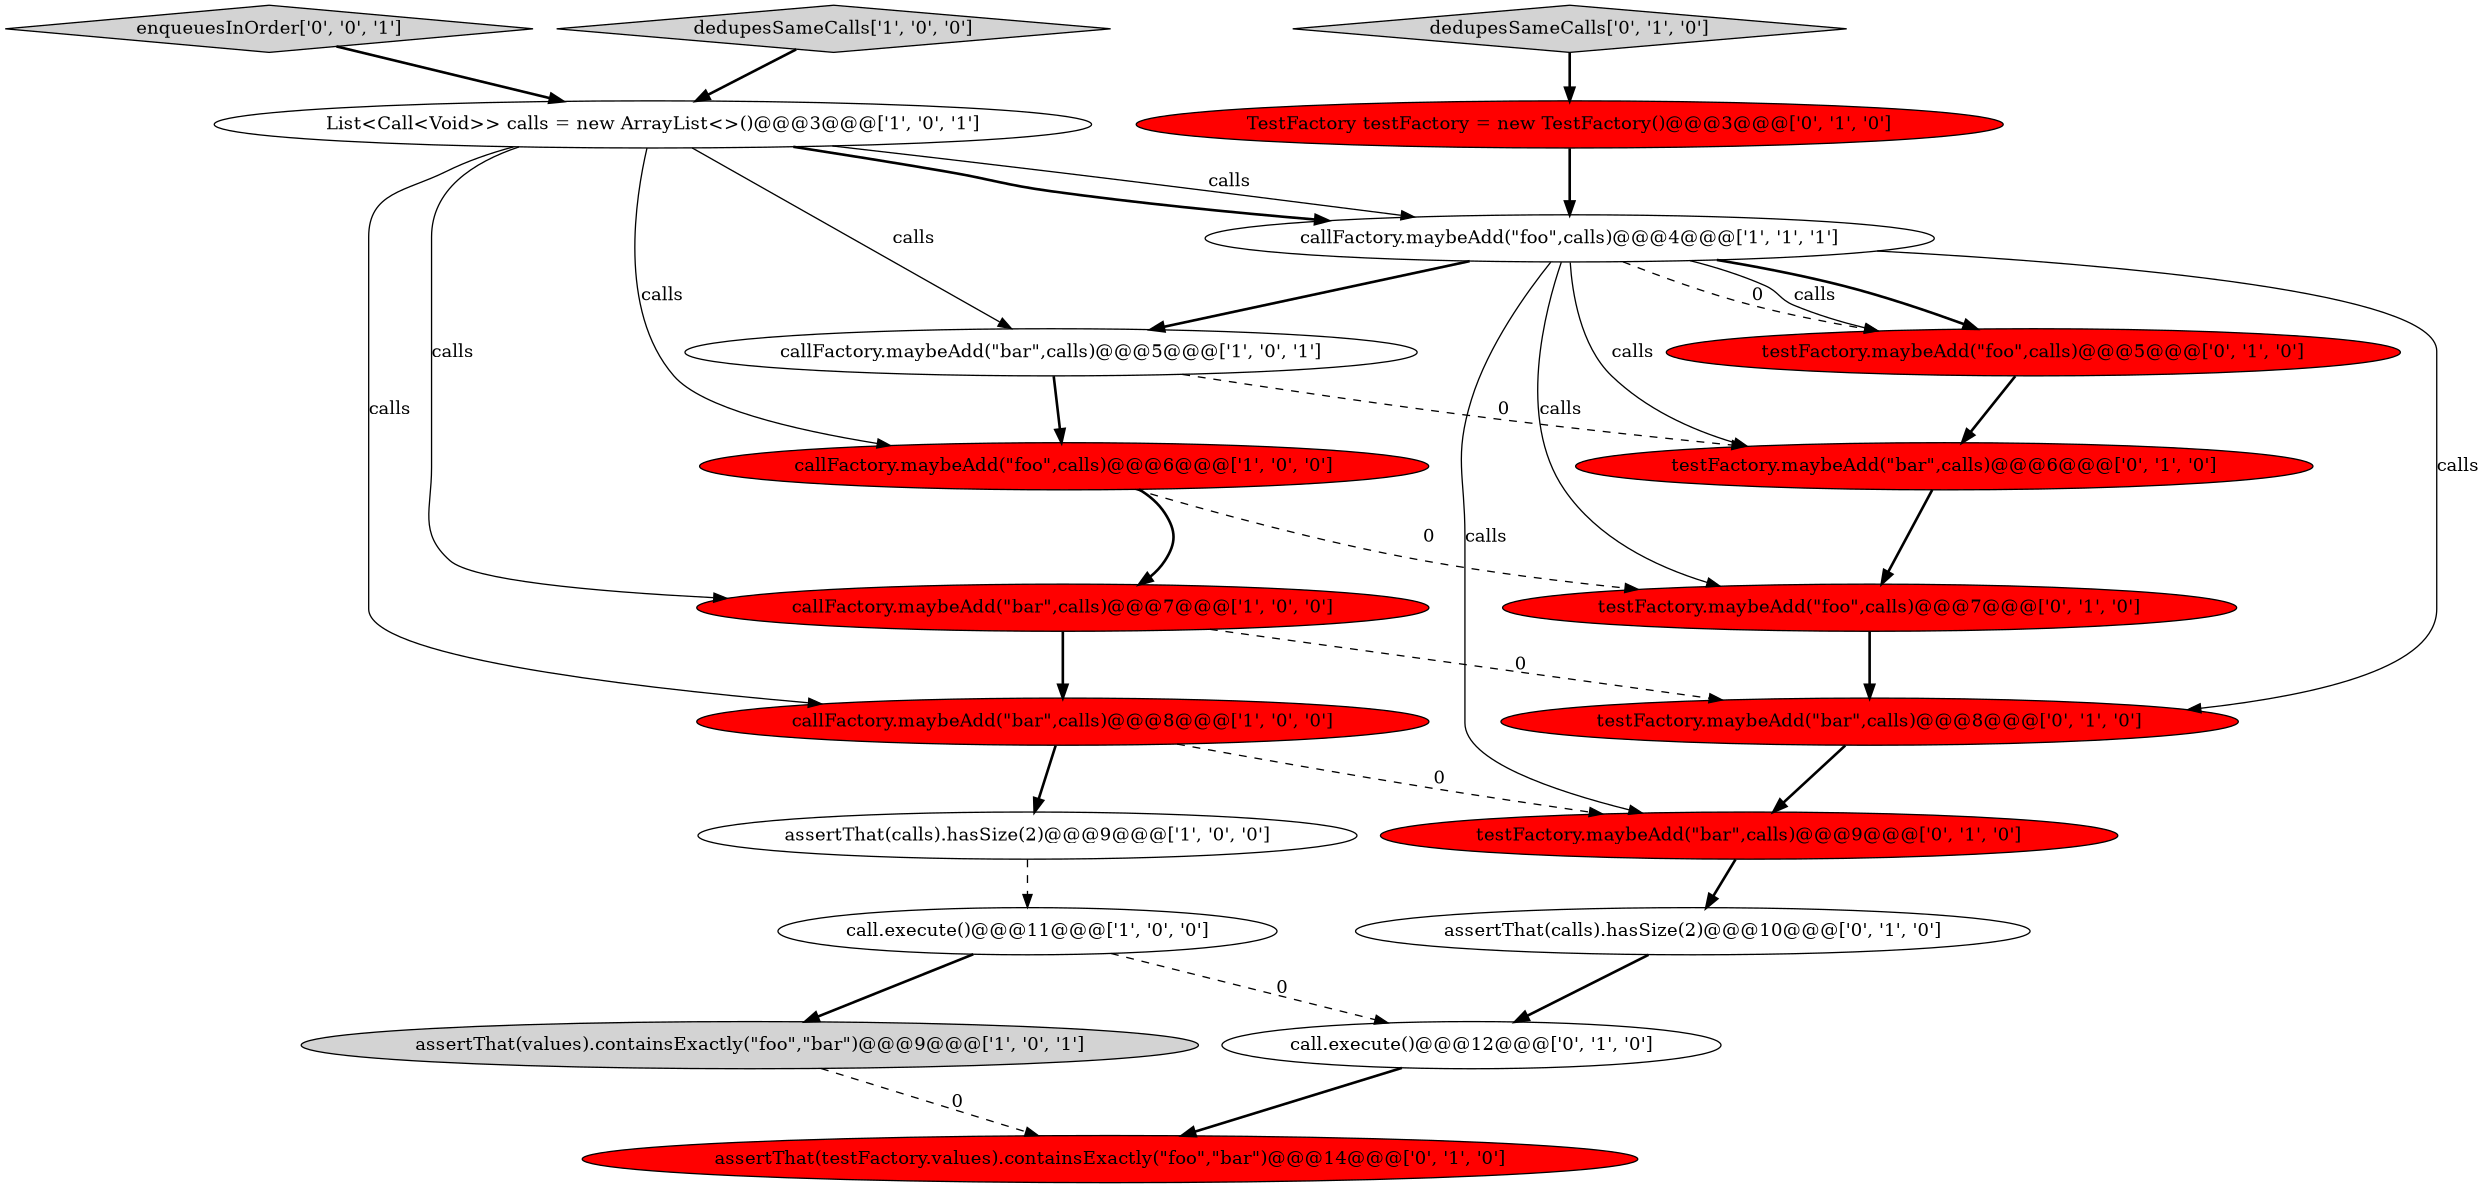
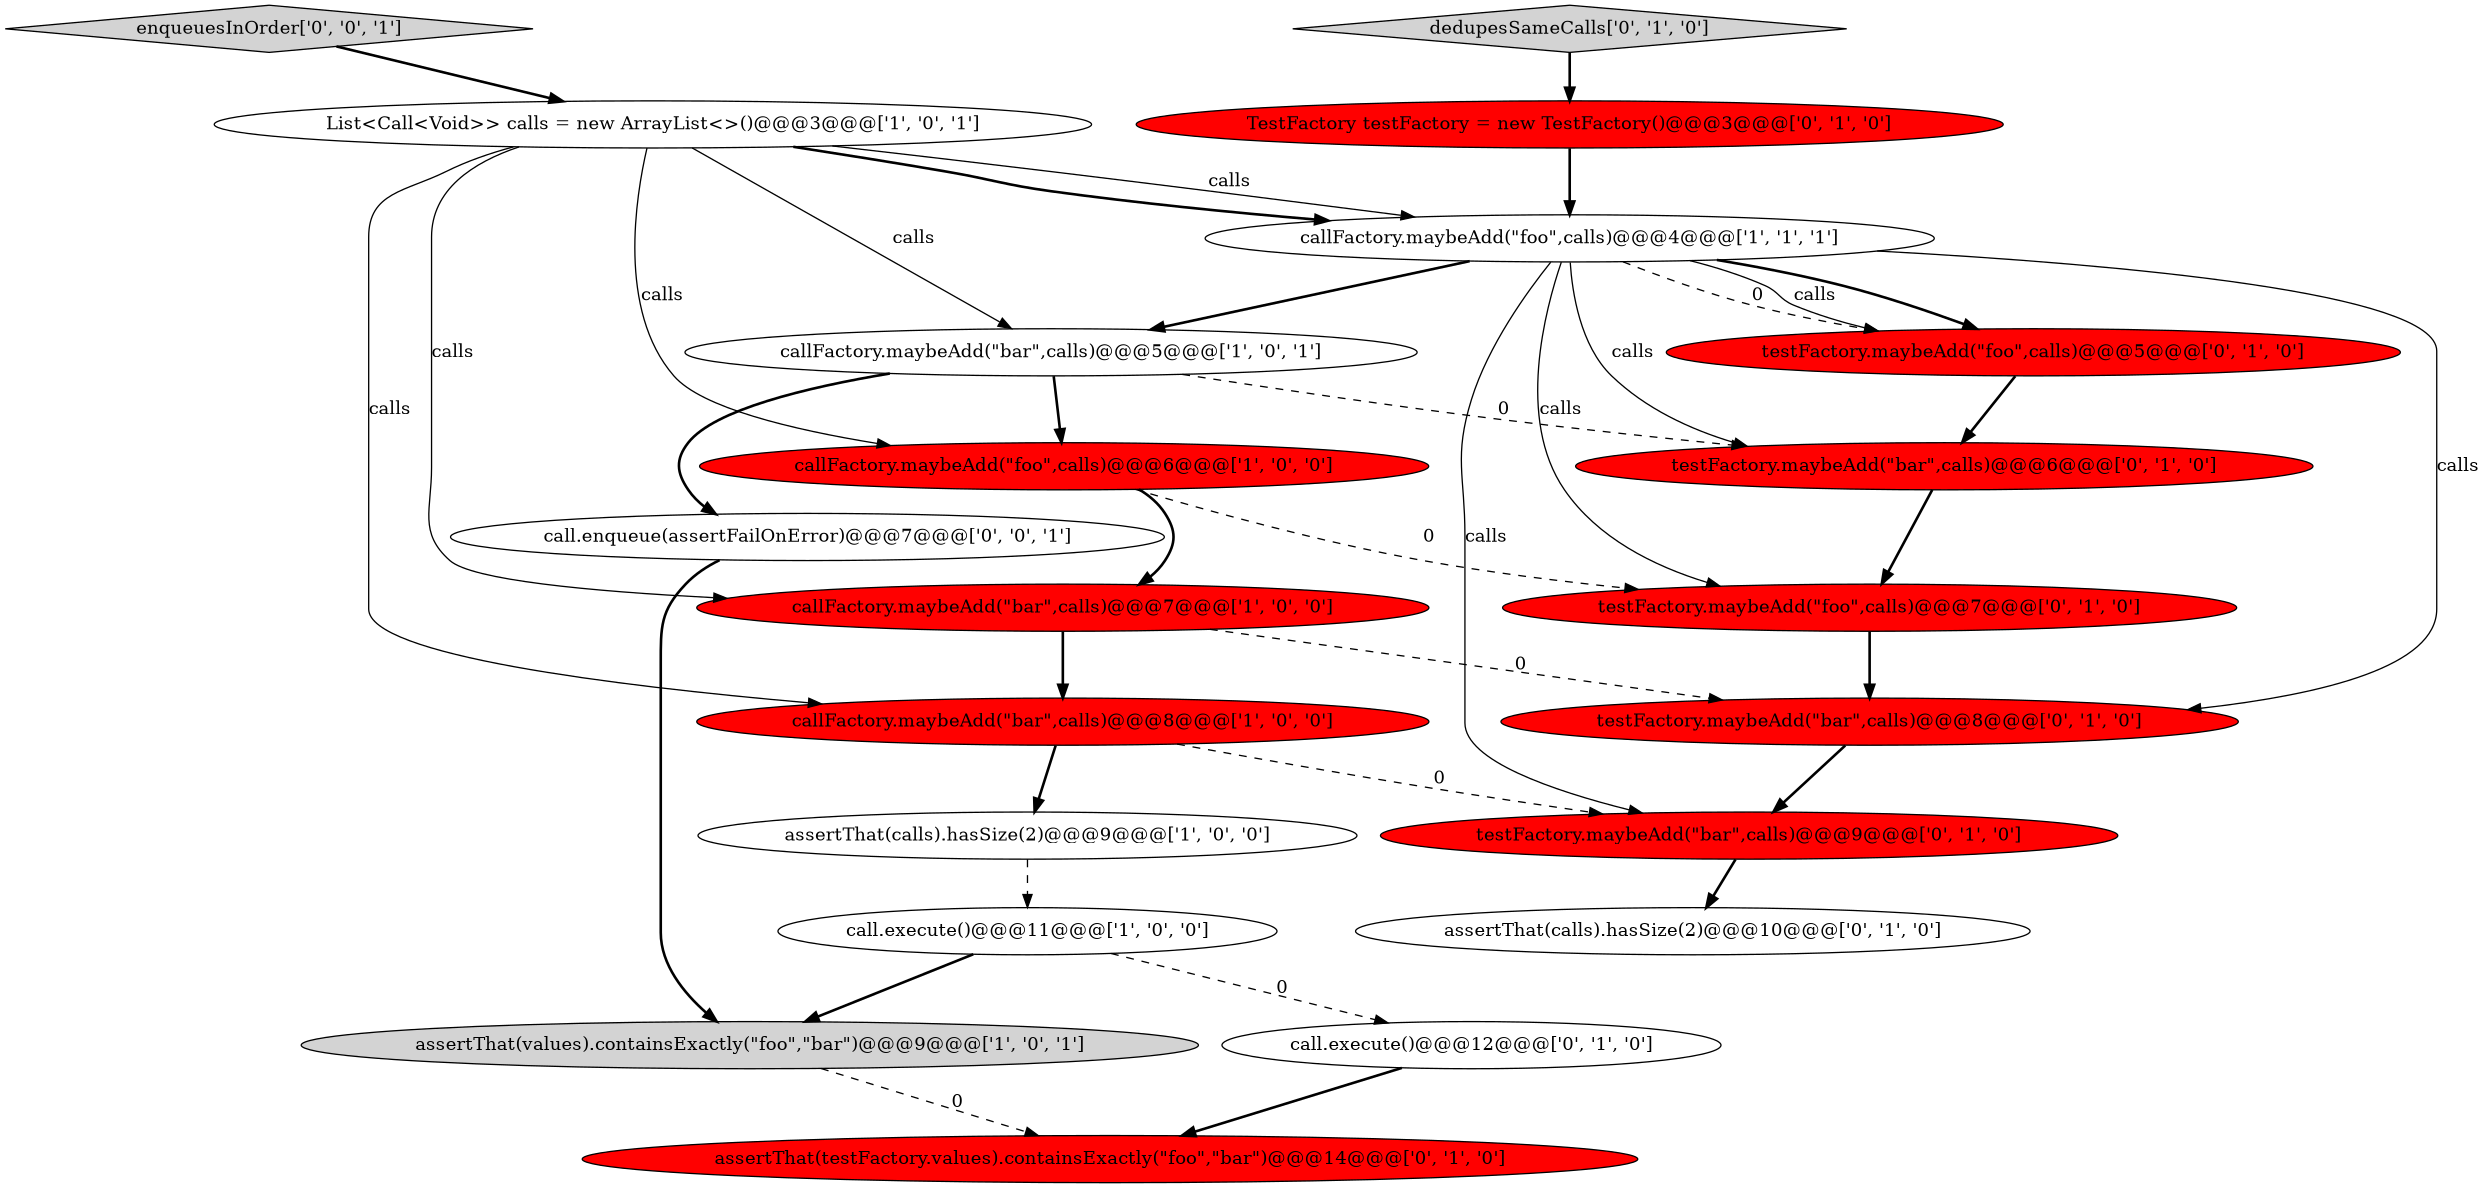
node "dedupesSameCalls['1', '0', '0']": removed
node "call.enqueue(assertFailOnError)@@@7@@@['0', '0', '1']": added
edge "assertThat(calls).hasSize(2)@@@10@@@['0', '1', '0']" -> "call.execute()@@@12@@@['0', '1', '0']": removed
